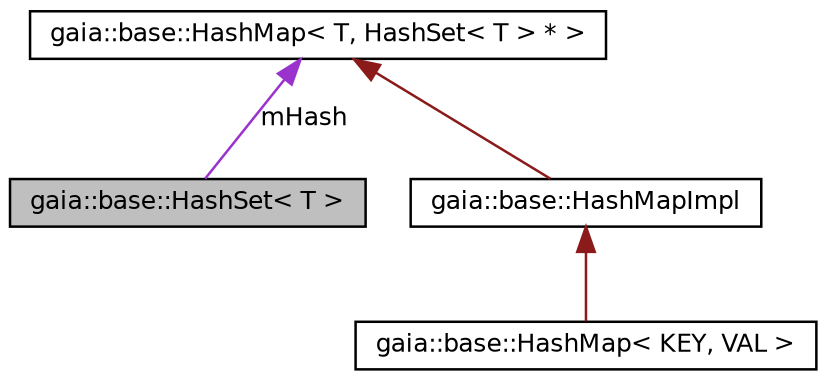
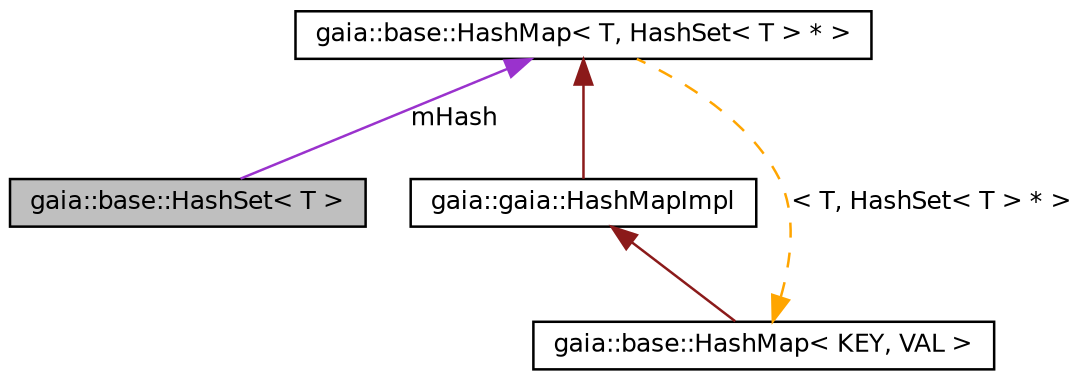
edge "gaia::base::HashMap< T, HashSet< T > * >" -> "gaia::base::HashMap< KEY, VAL >": added, label "< T, HashSet< T > * >"
node "gaia::base::HashMapImpl": label "gaia::base::HashMapImpl" -> "gaia::gaia::HashMapImpl"
